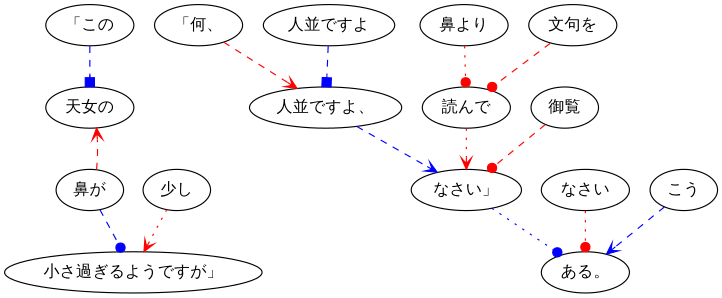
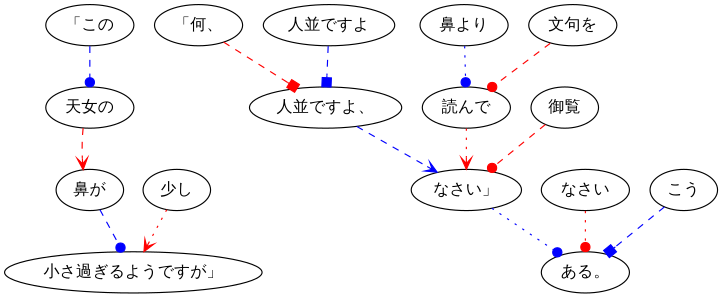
edge "「この" -> "天女の": arrowhead box -> dot
edge "「何、" -> "人並ですよ、": arrowhead vee -> box
edge "鼻より" -> "読んで": color red -> blue
edge "鼻が" -> "天女の": reversed
edge "こう" -> "ある。": arrowhead vee -> box
